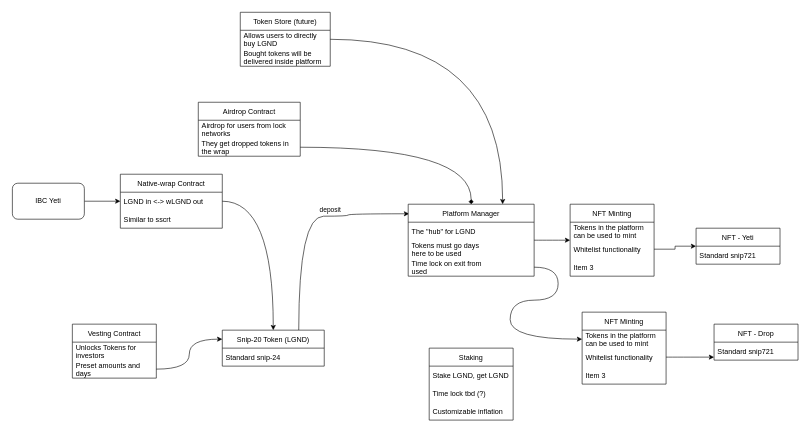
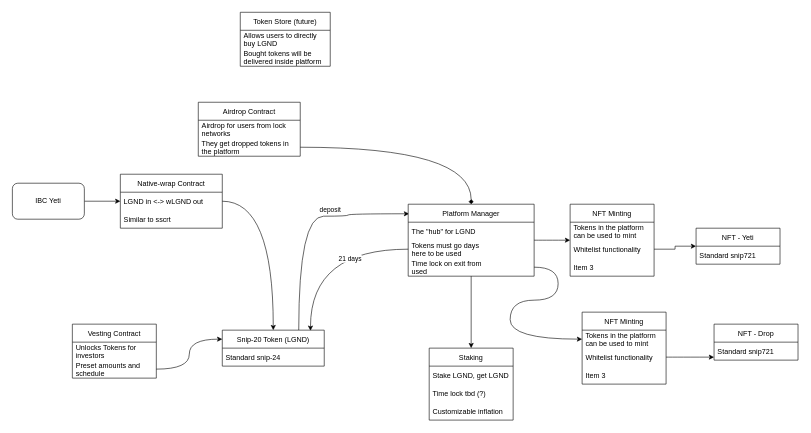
edge "Allows users to directly buy LGND" -> "Platform Manager": removed
node "They get dropped tokens in the wrap": label "They get dropped tokens in the wrap" -> "They get dropped tokens in the platform"
edge "Tokens must go days here to be used" -> "Snip-20 Token (LGND)": added, label "21 days"
edge "Time lock on exit from used" -> "Staking": added
node "Preset amounts and days": label "Preset amounts and days" -> "Preset amounts and schedule"
